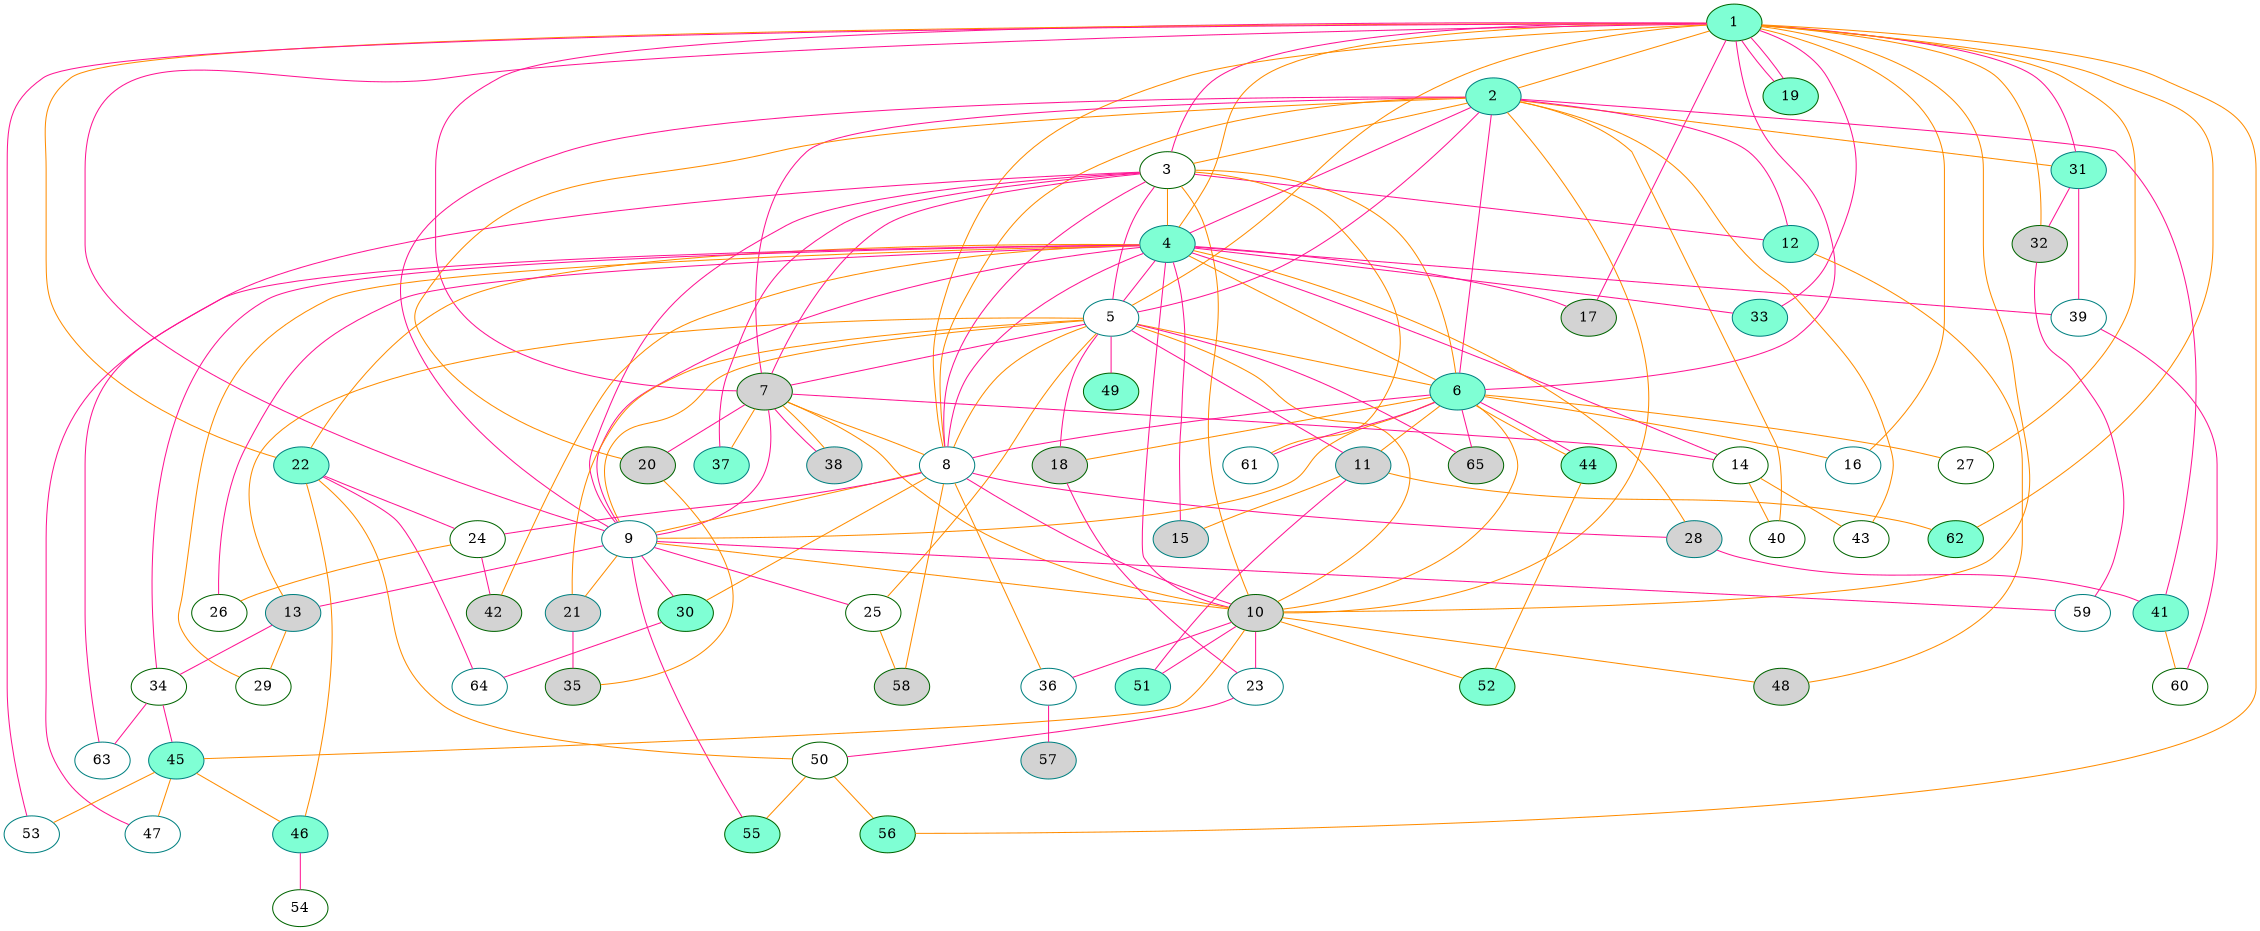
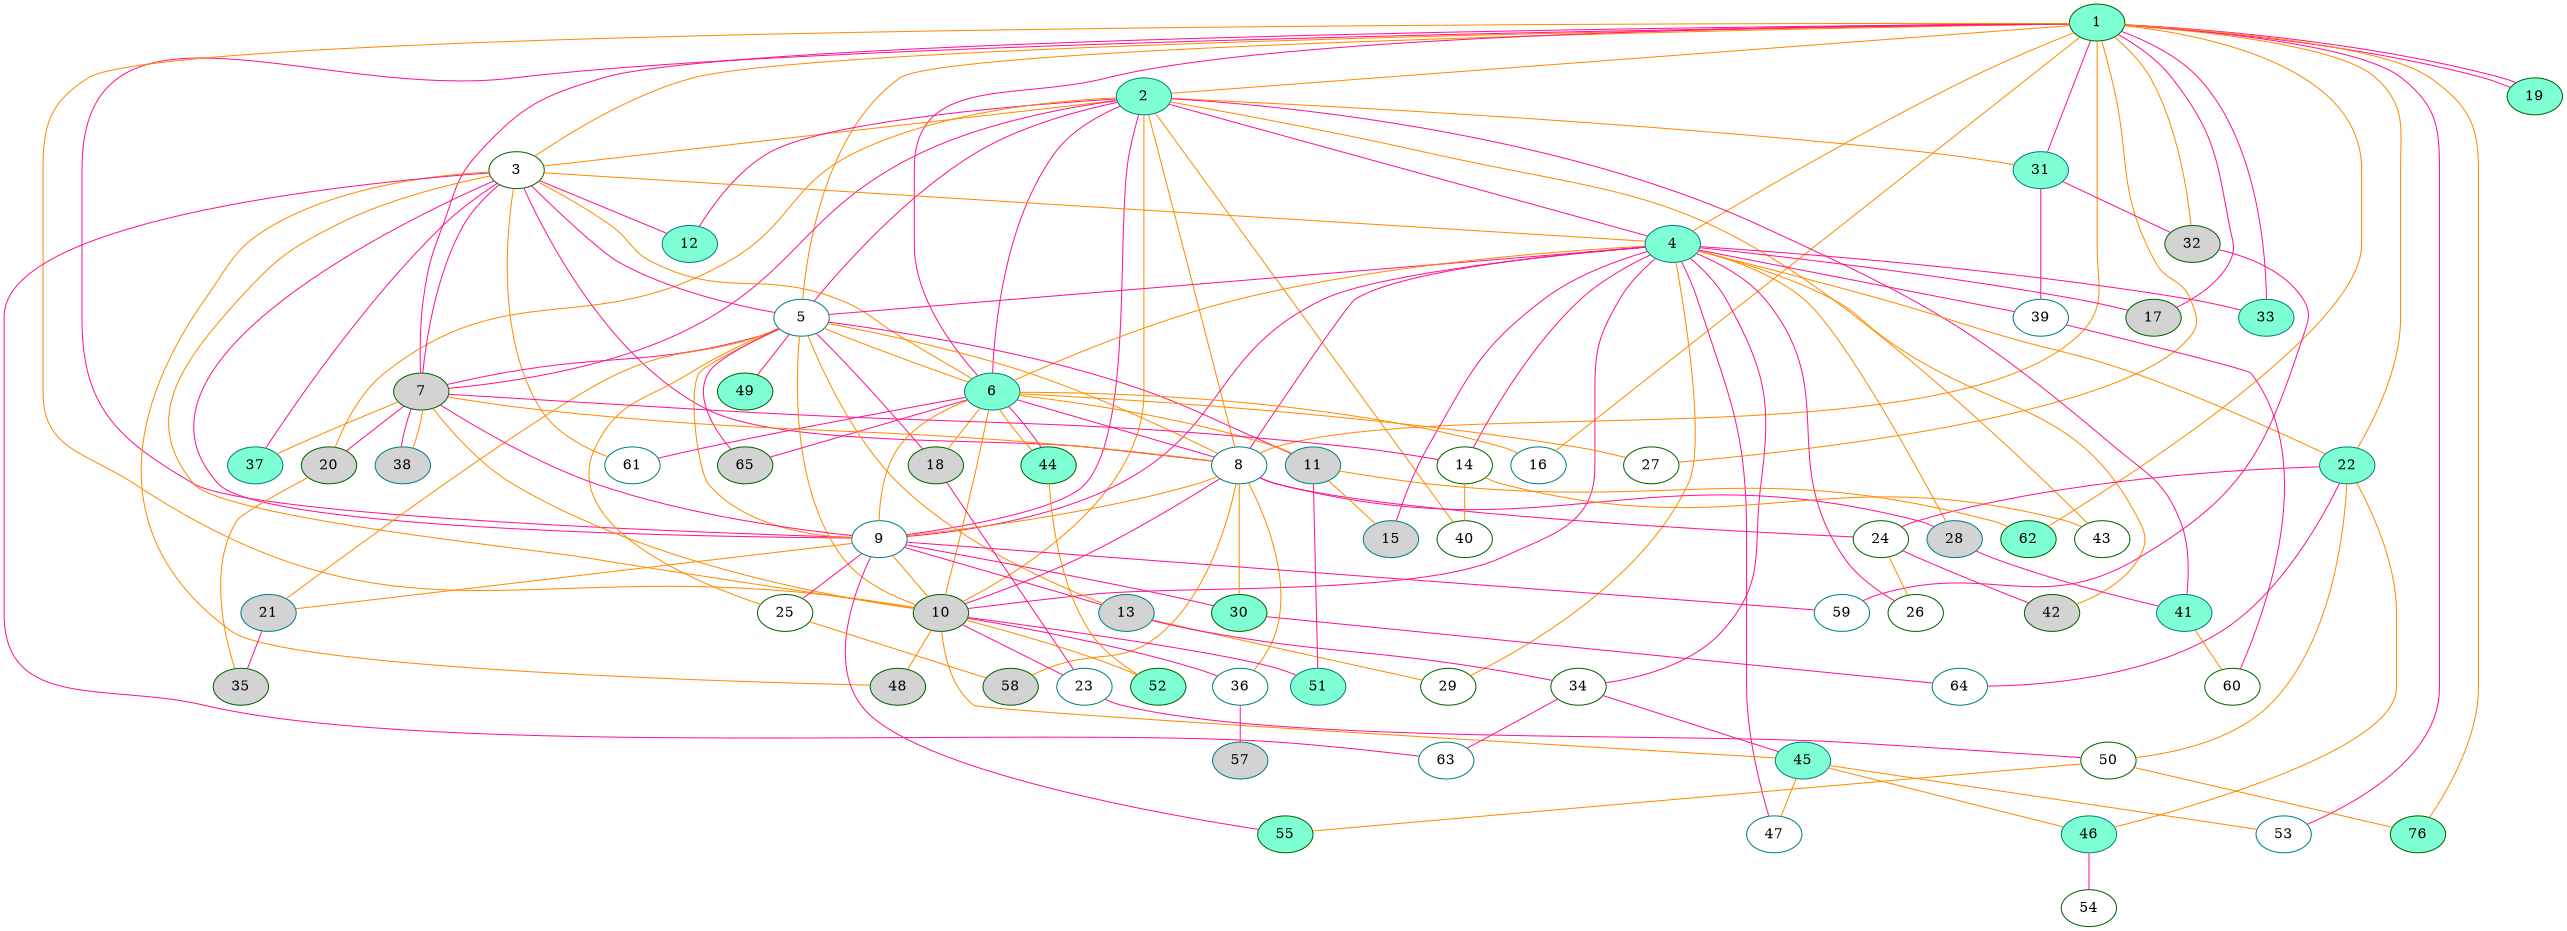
edge "1" -- "3": color deeppink -> darkorange
edge "12" -- "48": now "3" -- "48"
node "56": label "56" -> "76"
